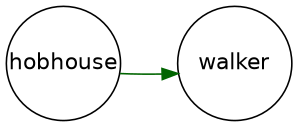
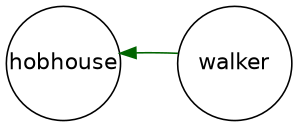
edge "hobhouse" -> "walker": reversed
